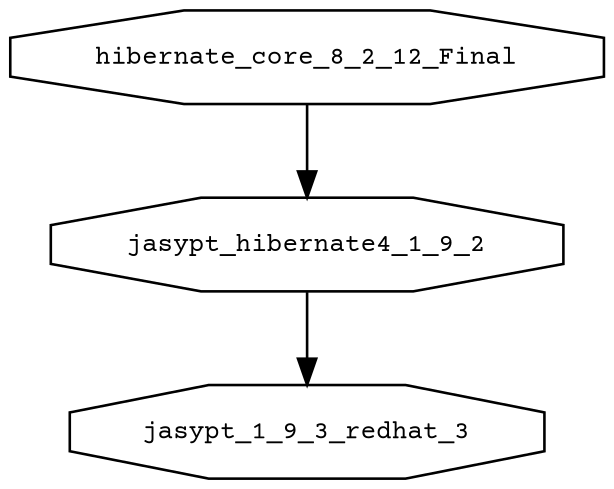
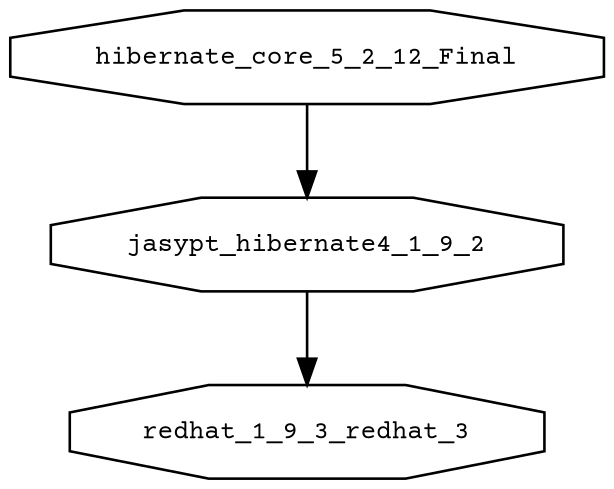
node "hibernate_core_8_2_12_Final": label "hibernate_core_8_2_12_Final" -> "hibernate_core_5_2_12_Final"
node "jasypt_1_9_3_redhat_3": label "jasypt_1_9_3_redhat_3" -> "redhat_1_9_3_redhat_3"
